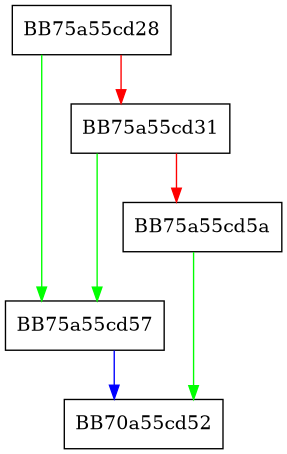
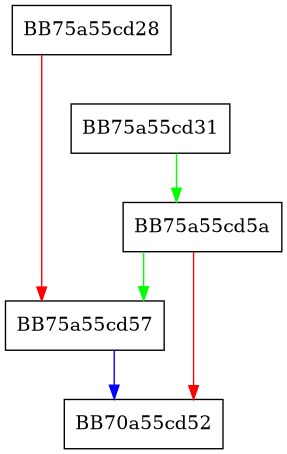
edge "BB75a55cd28" -> "BB75a55cd31": removed
edge "BB75a55cd28" -> "BB75a55cd57": color green -> red
edge "BB75a55cd31" -> "BB75a55cd5a": color red -> green
edge "BB75a55cd31" -> "BB75a55cd57": now "BB75a55cd5a" -> "BB75a55cd57"
edge "BB75a55cd5a" -> "BB70a55cd52": color green -> red
